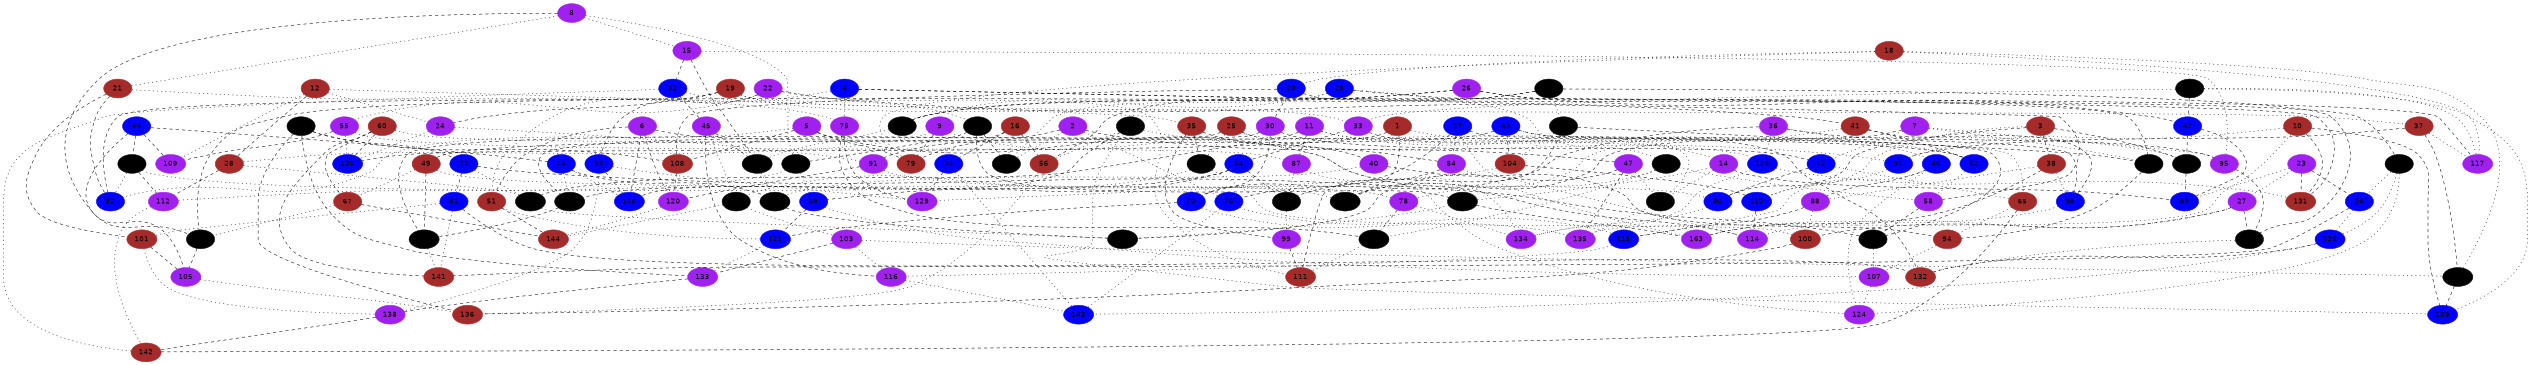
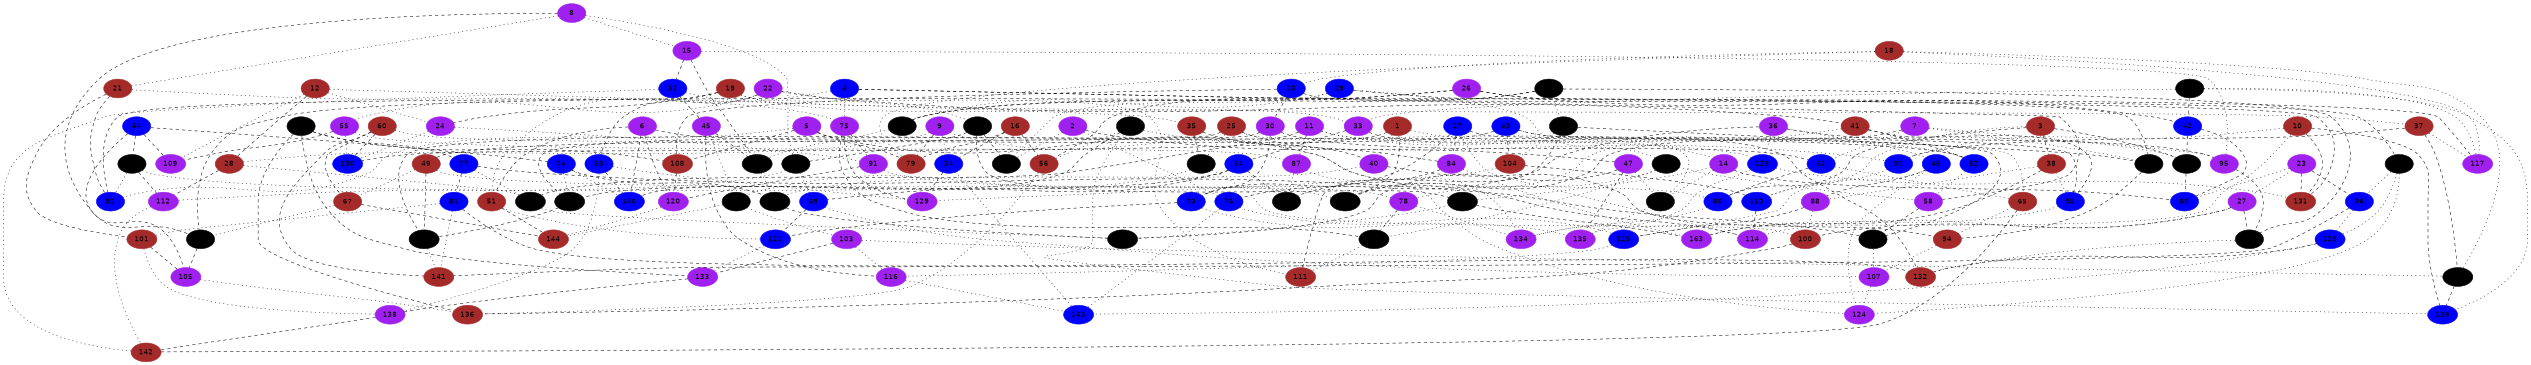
edge "2" -- "91": now "75" -- "91"
node "99": removed
